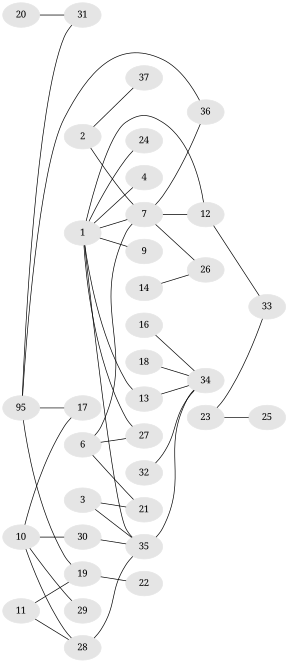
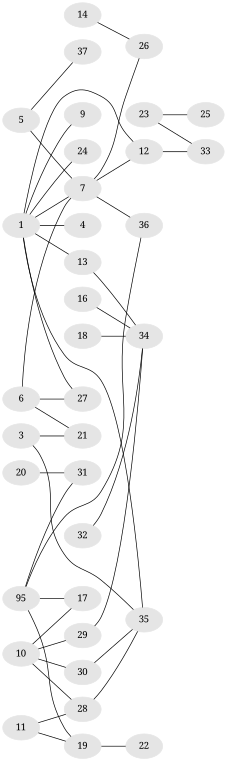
node "2": label "2" -> "5"
edge "34" -- "35": now "34" -- "29"
